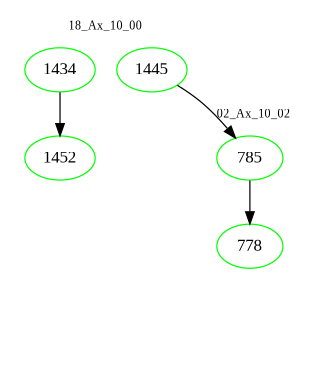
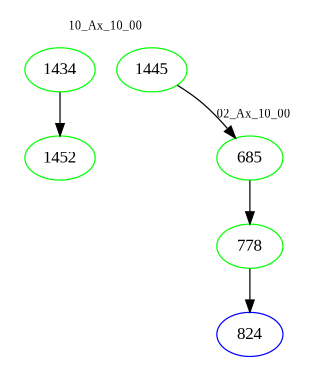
cluster "18_Ax_10_00": label "18_Ax_10_00" -> "10_Ax_10_00"
cluster "02_Ax_10_02": label "02_Ax_10_02" -> "02_Ax_10_00"
node "785": label "785" -> "685"
node "824": added
